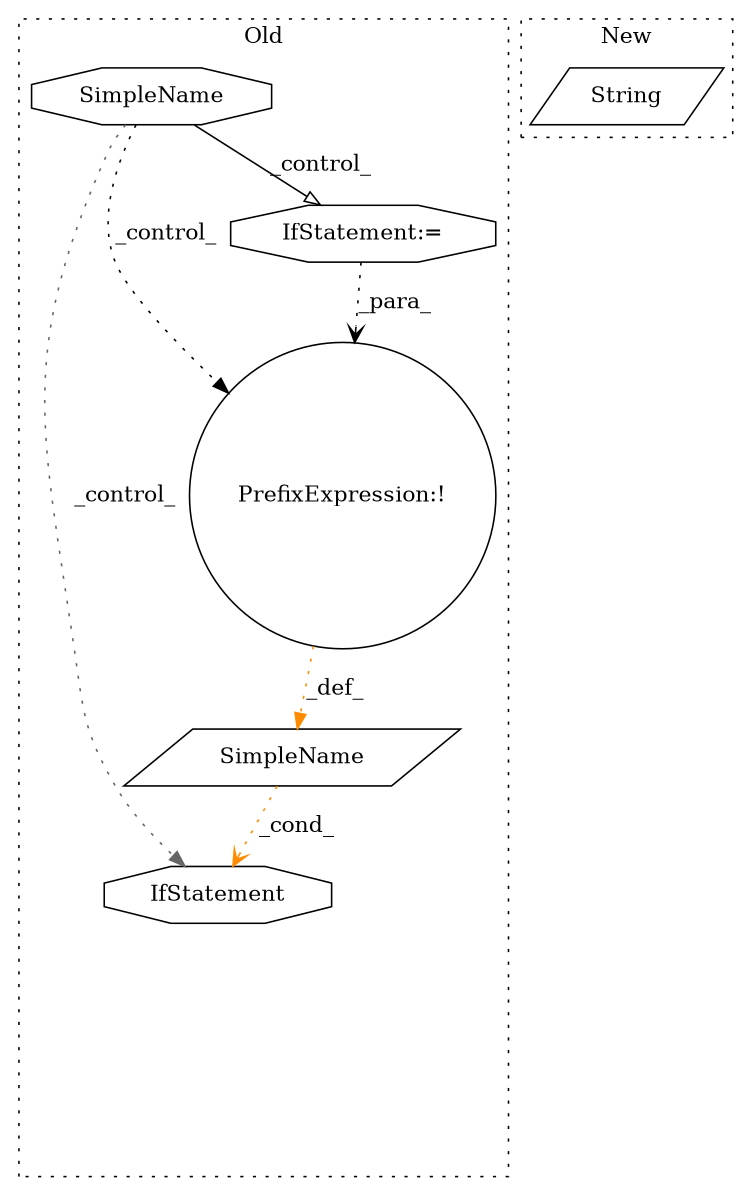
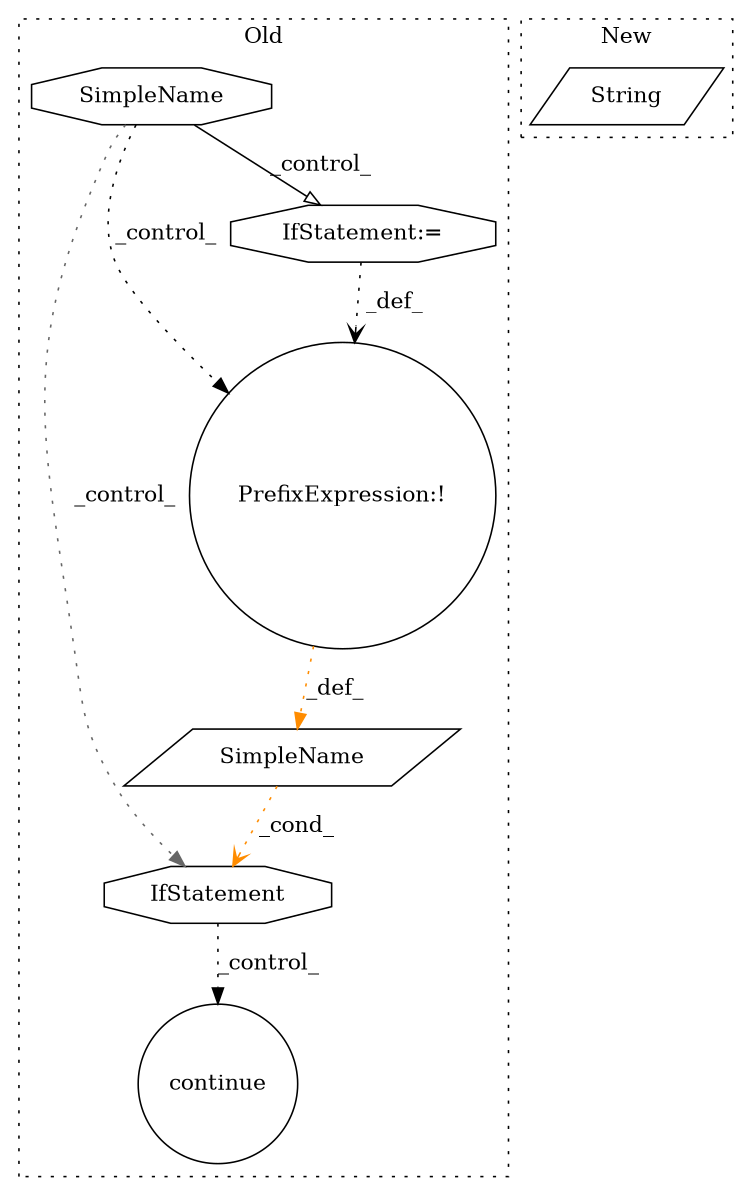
edge "IfStatement:=" -> "PrefixExpression:!": label "_para_" -> "_def_"
node "continue": added
